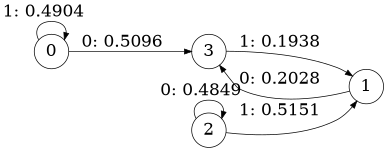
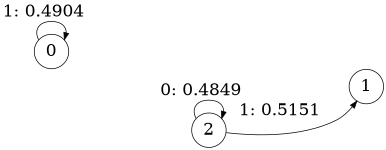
node "3": removed
